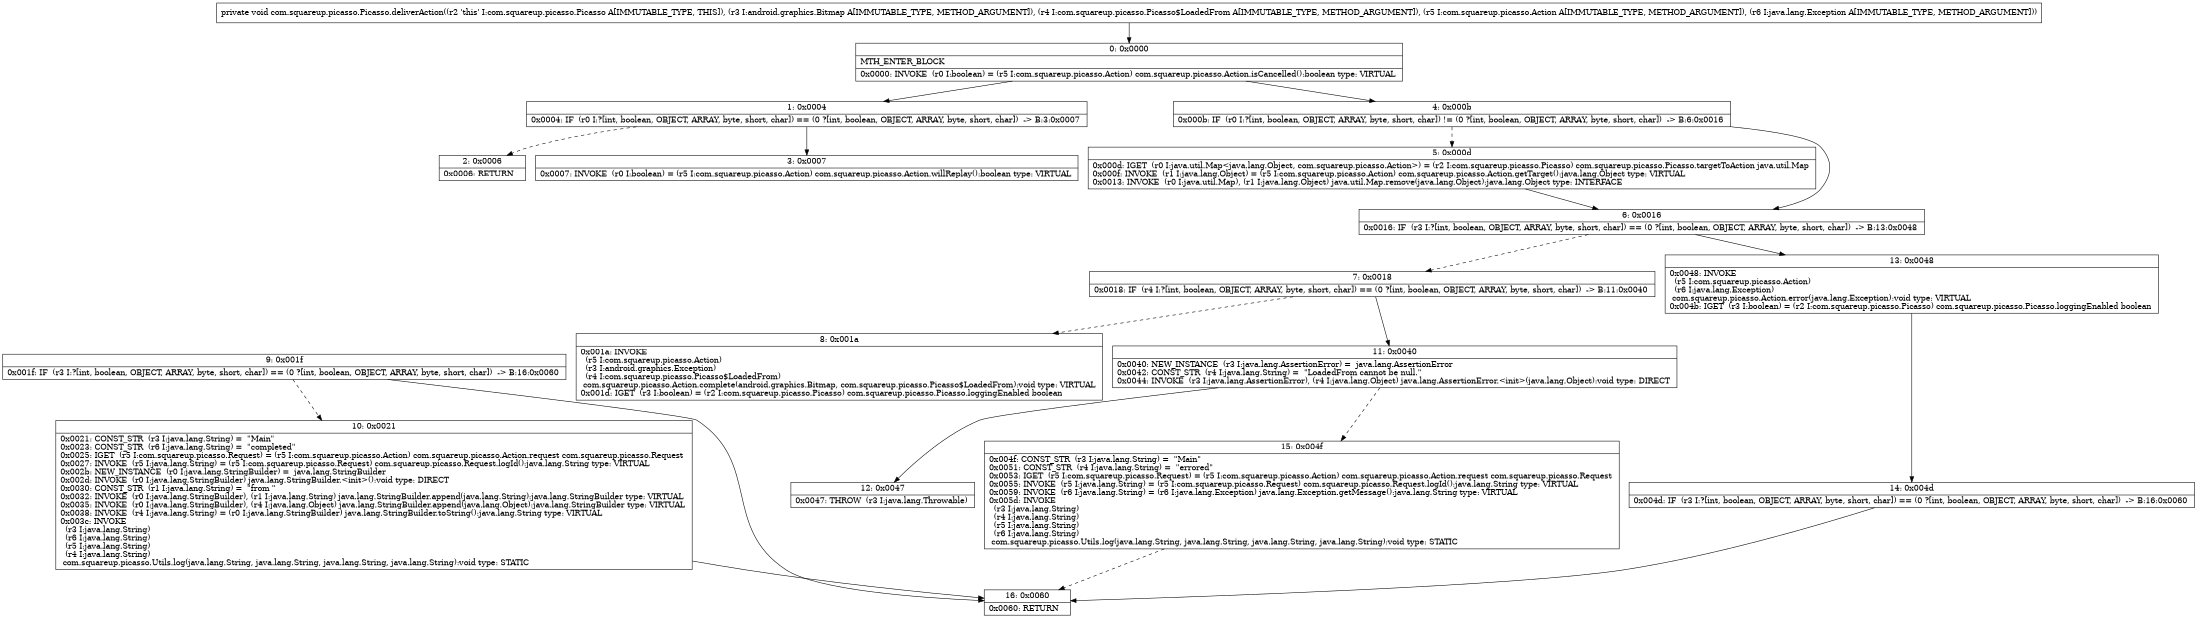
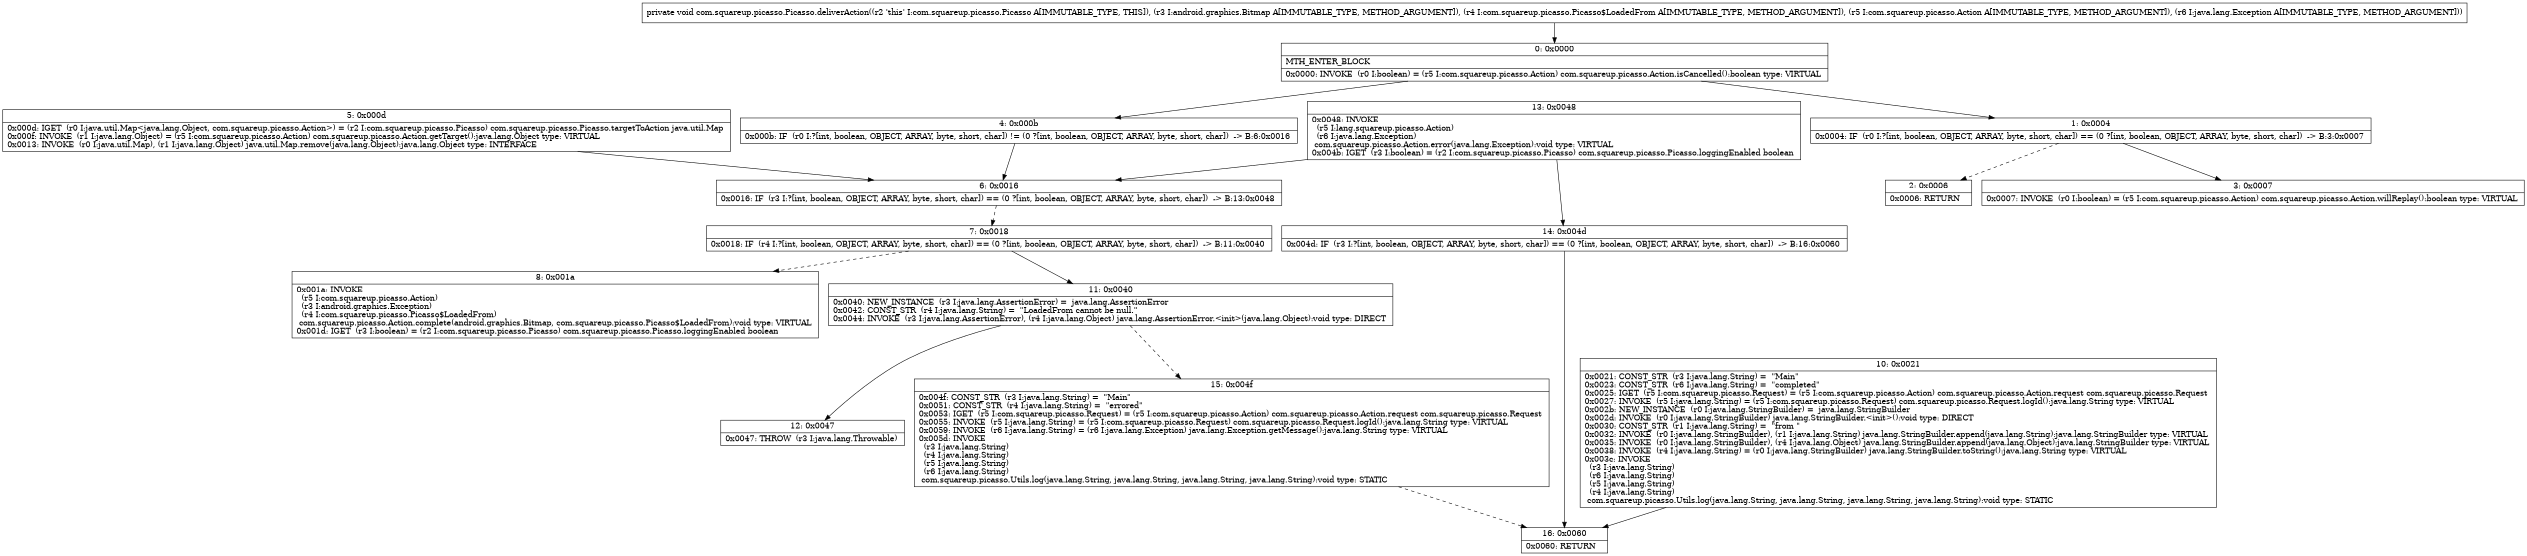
edge "4: 0x000b" -> "5: 0x000d": removed
edge "6: 0x0016" -> "13: 0x0048": reversed
node "13: 0x0048": text "(r5 I:com.squareup.picasso.Action)" -> "(r5 I:lang.squareup.picasso.Action)"
node "9: 0x001f": removed
